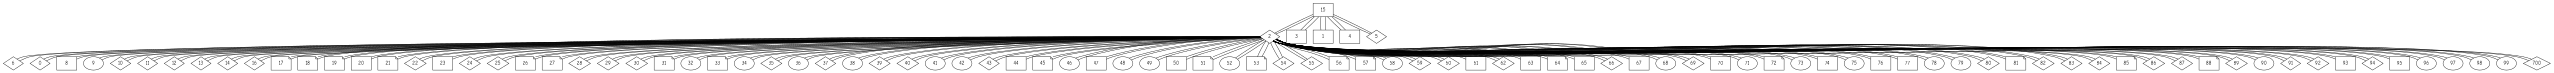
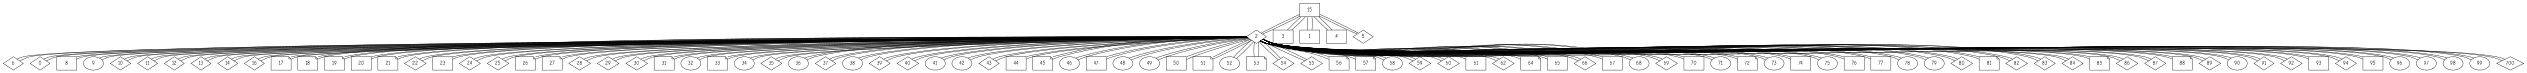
node "63": removed
